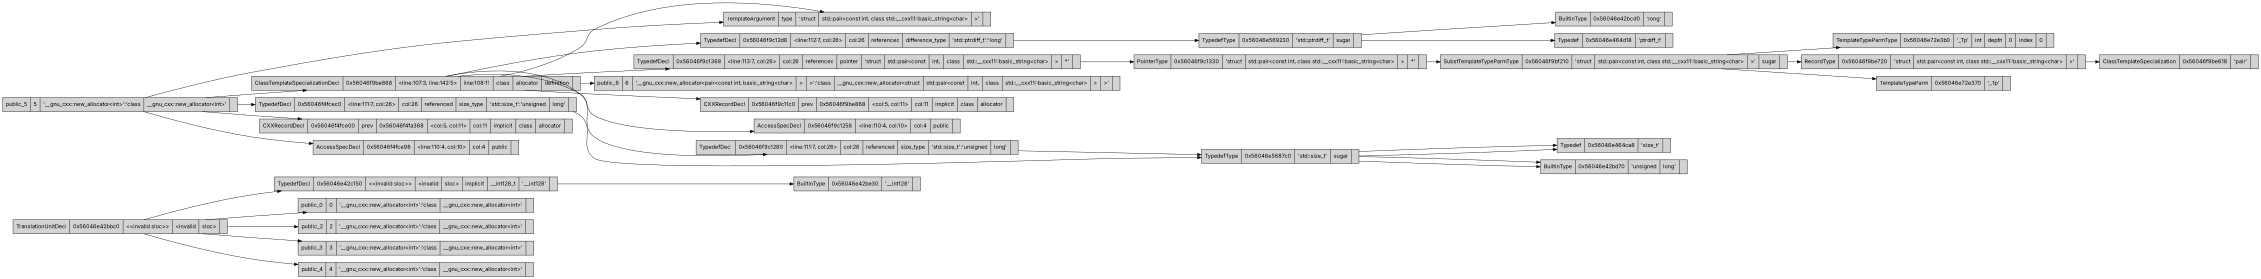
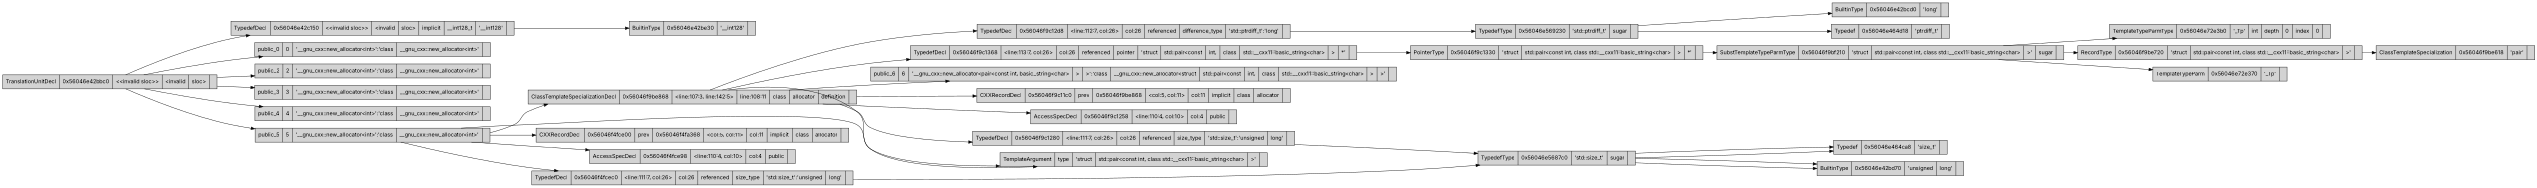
edge "TranslationUnitDecl" -> "public_5": added
